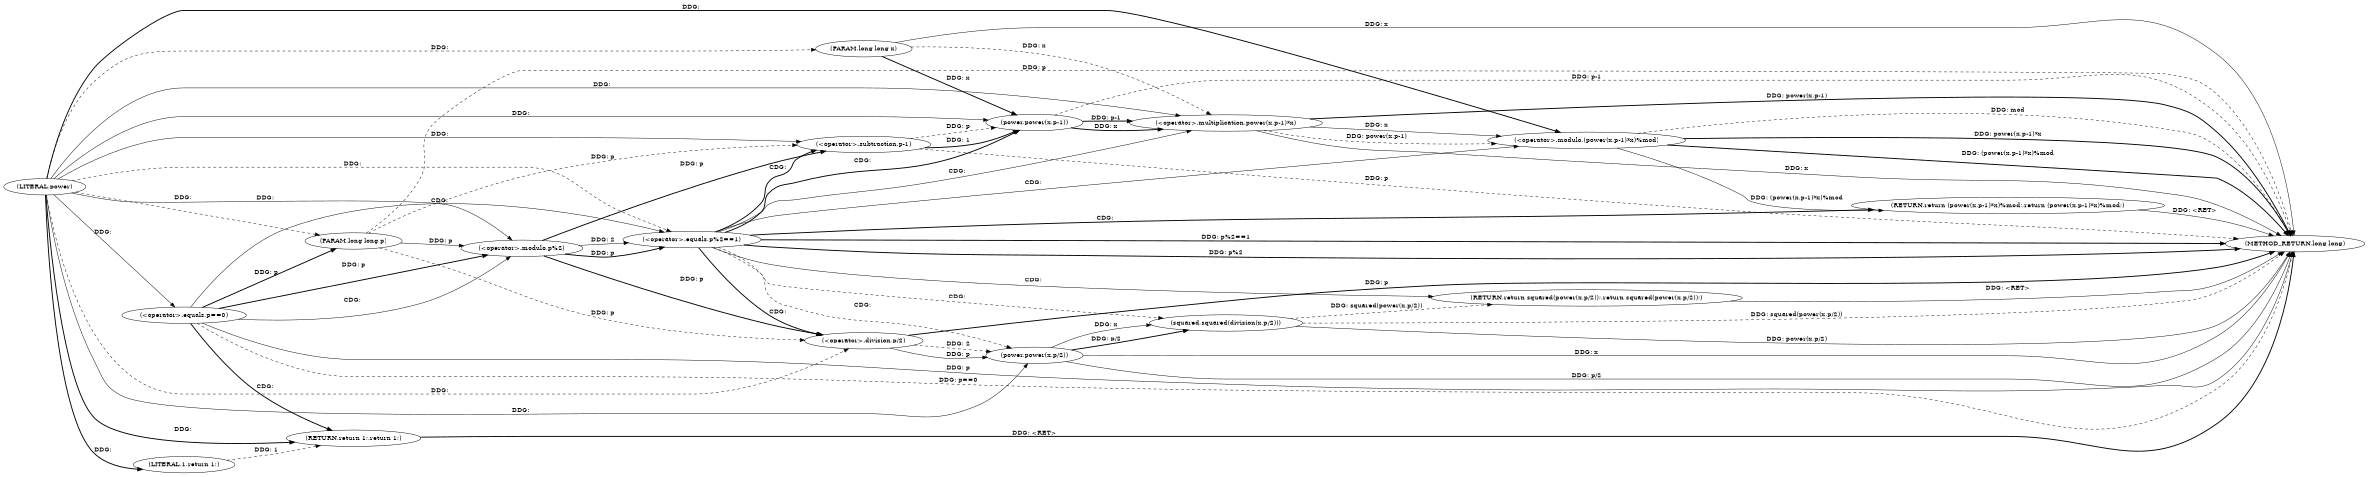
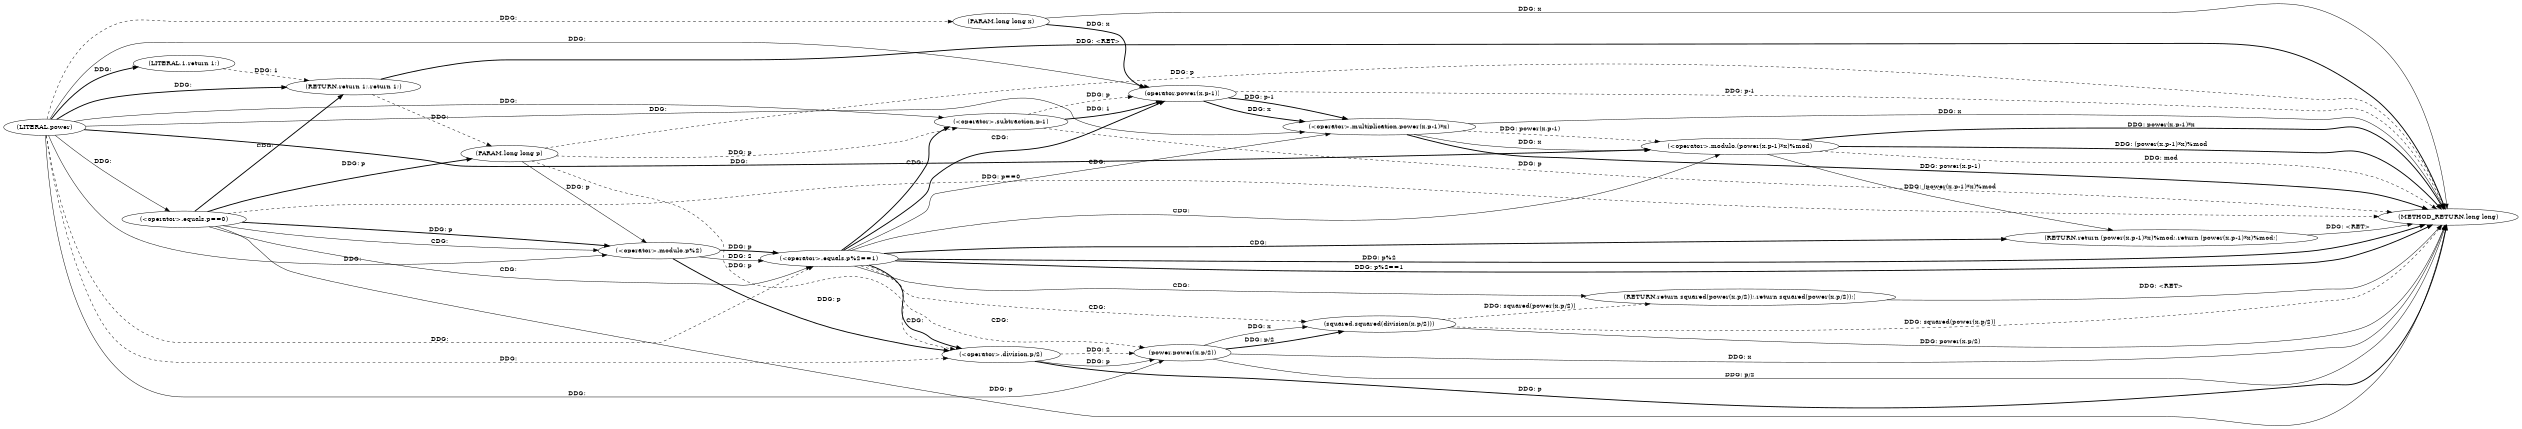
edge "(PARAM,long long x)" -> "(<operator>.multiplication,power(x,p-1)*x)": removed, label "DDG: x"
node "(power,power(x,p-1))": label "(power,power(x,p-1))" -> "(operator,power(x,p-1))"
edge "(<operator>.modulo,p%2)" -> "(<operator>.subtraction,p-1)": removed, label "DDG: p"
edge "(LITERAL,power)" -> "(PARAM,long long p)": now "(RETURN,return 1;,return 1;)" -> "(PARAM,long long p)"
